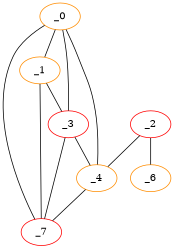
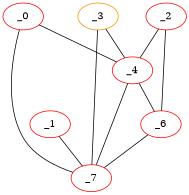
node "_0": color darkorange -> red
edge "_0" -- "_1": removed
node "_1": color darkorange -> red
edge "_0" -- "_3": removed
edge "_1" -- "_3": removed
edge "_4" -- "_6": added
node "_3": color red -> darkorange
edge "_6" -- "_7": added
node "_4": color darkorange -> red
node "_6": color darkorange -> red
